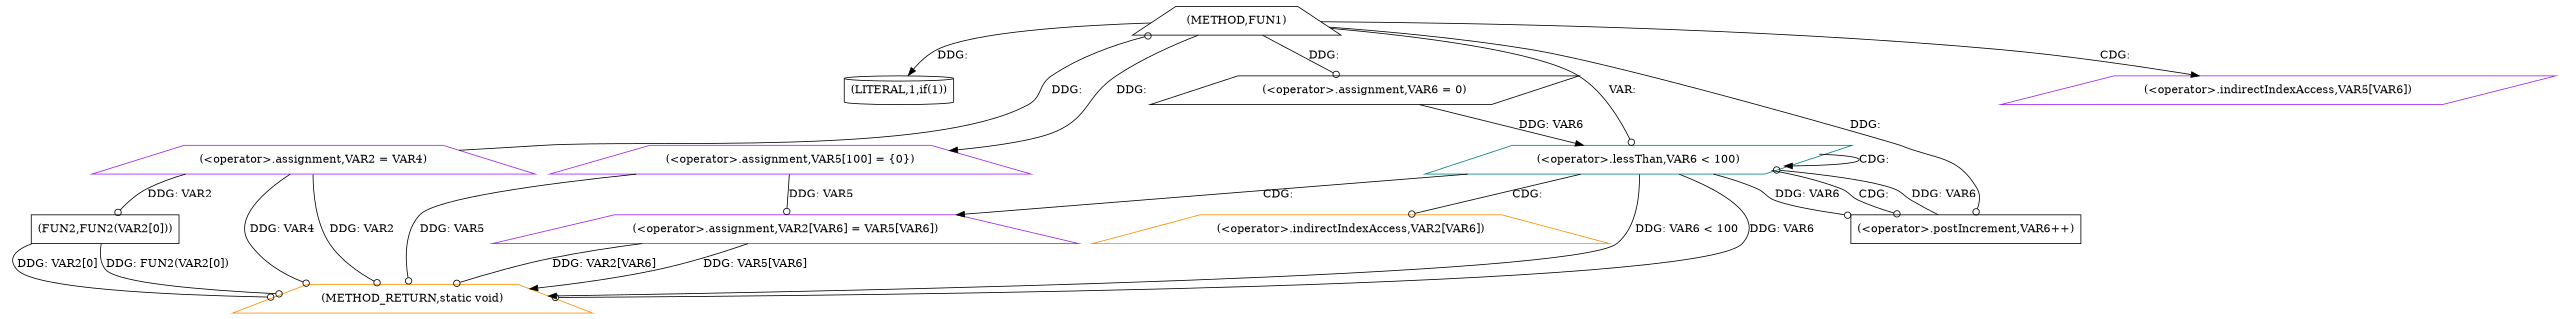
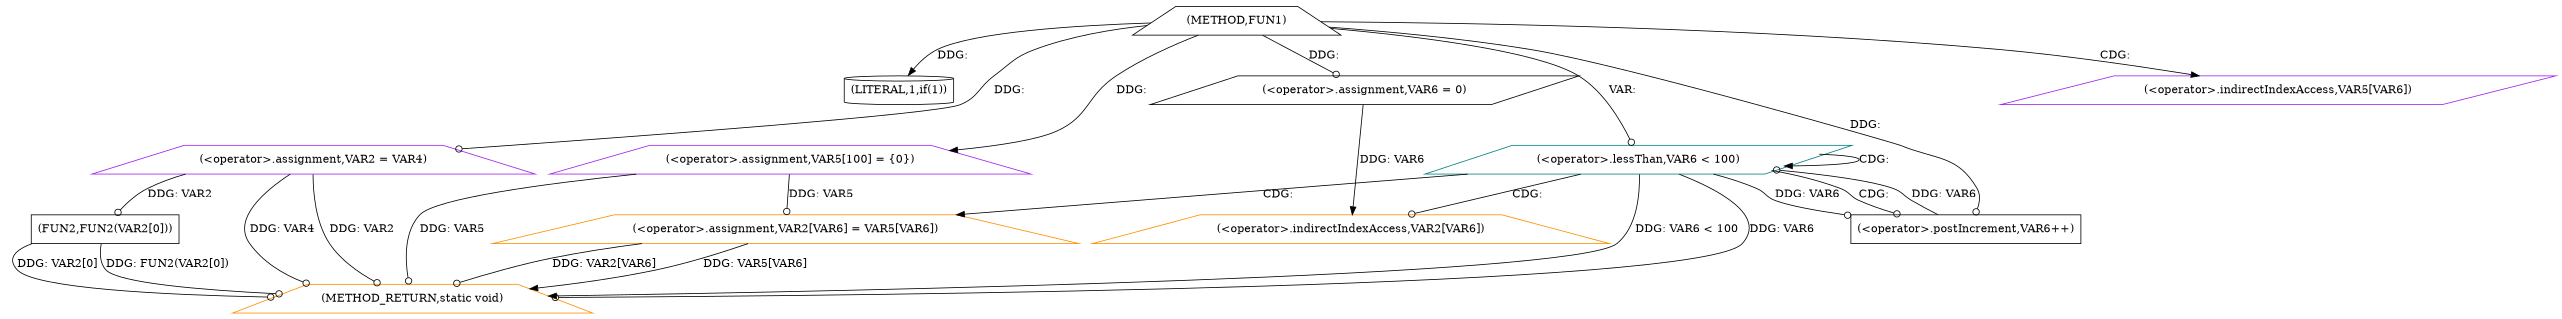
edge "(<operator>.assignment,VAR6 = 0)" -> "(<operator>.lessThan,VAR6 < 100)": now "(<operator>.assignment,VAR6 = 0)" -> "(<operator>.indirectIndexAccess,VAR2[VAR6])"
edge "(<operator>.assignment,VAR2 = VAR4)" -> "(METHOD,FUN1)": reversed
node "(<operator>.assignment,VAR2[VAR6] = VAR5[VAR6])": color purple -> darkorange
